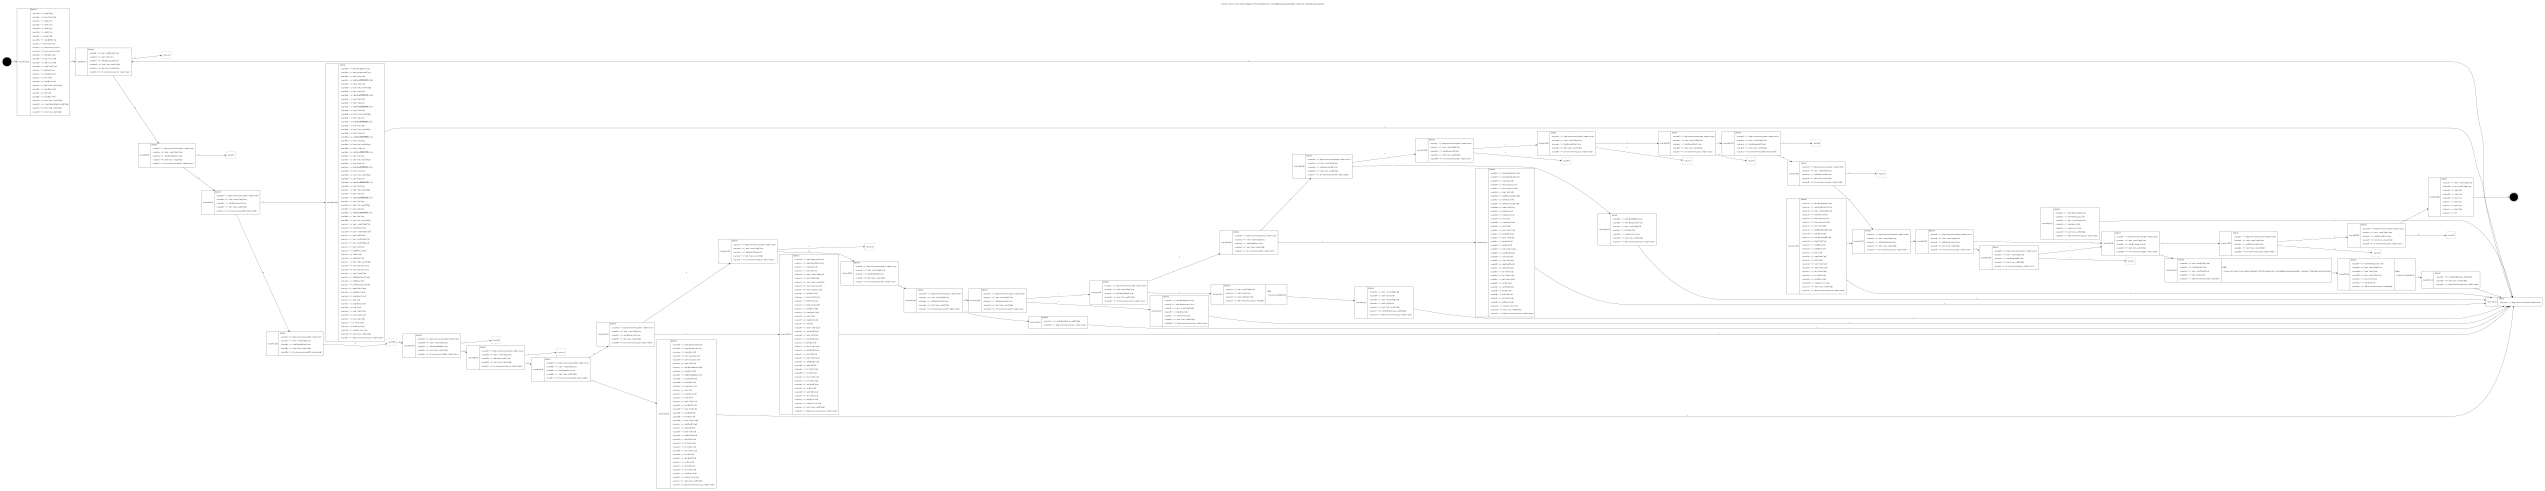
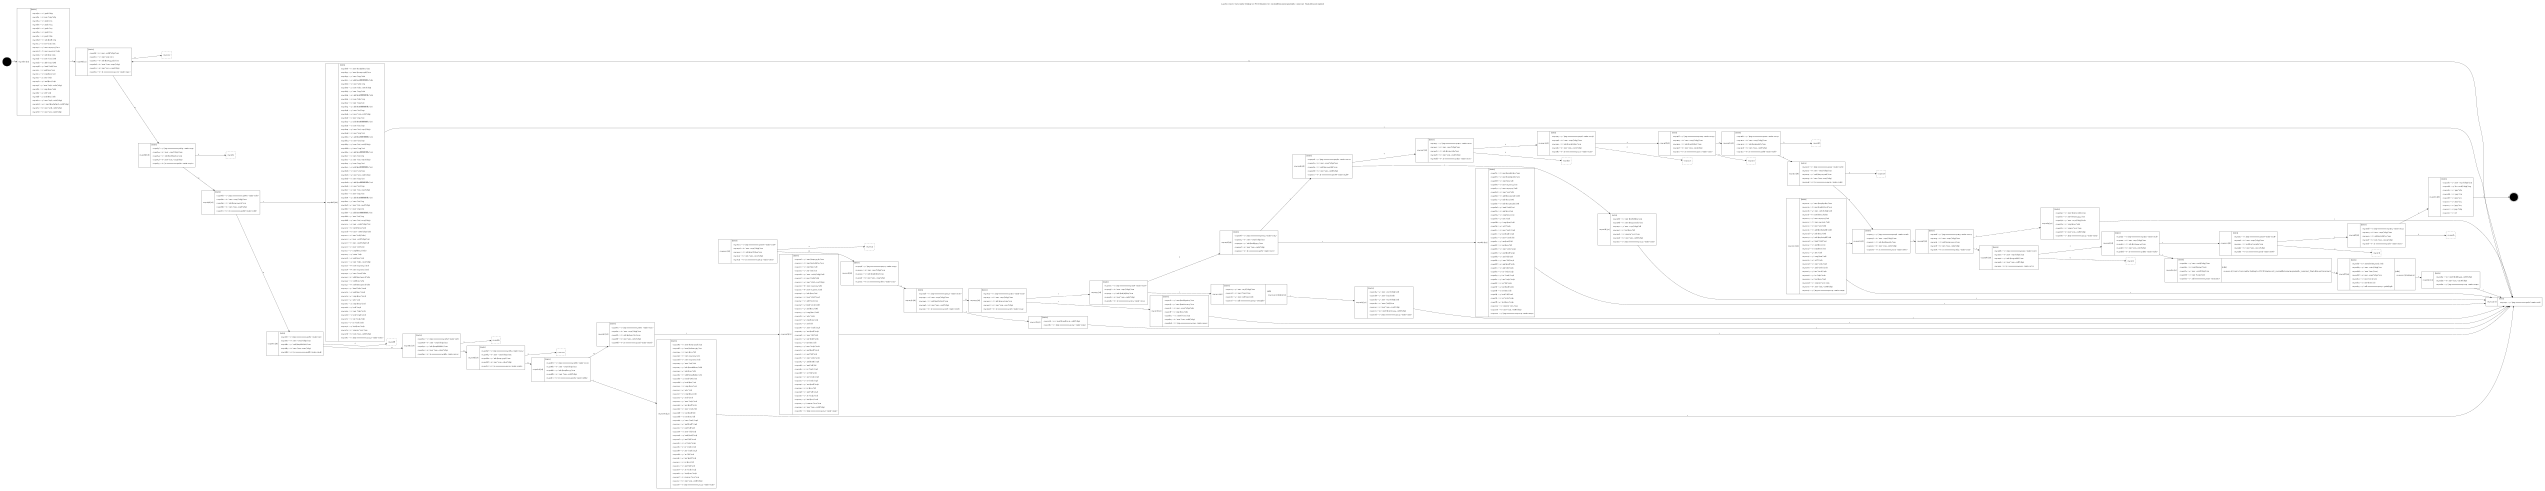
edge "0x401a6f [28]" -> "0x401aa7 [28]": now "0x401a6f [28]" -> "0x401d4c [30]"
edge "0x4018e7 [28]" -> "0x401903 [28]": removed, label "10"
edge "0x401df8" -> "0x401893 [28]": now "0x401877 [28]" -> "0x401893 [28]"
